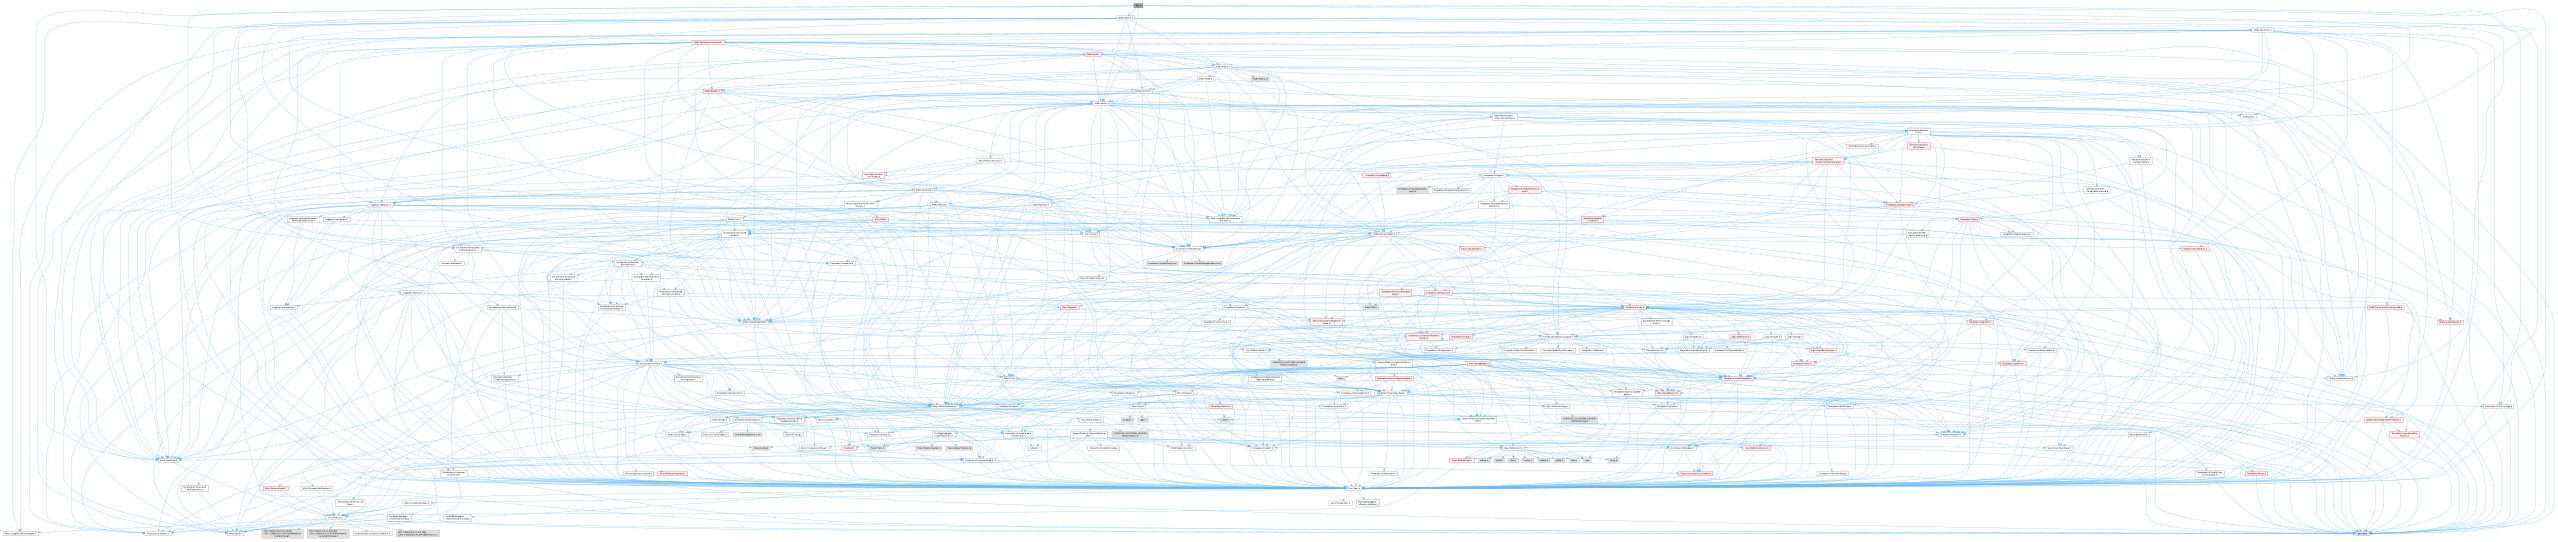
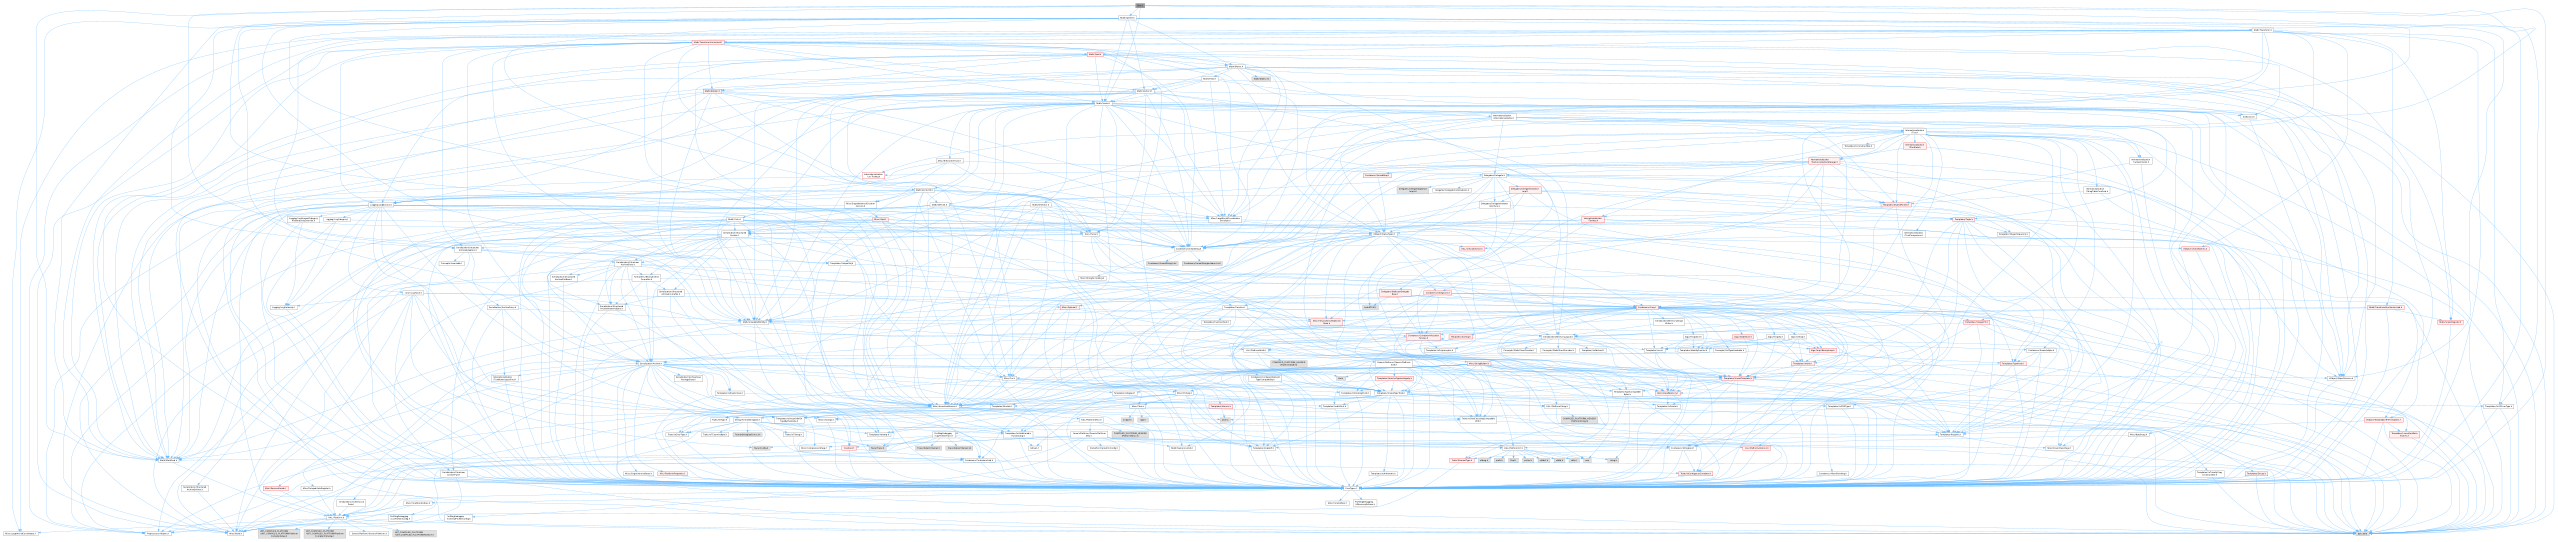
node "Logging/LogTrace.h": label "Logging/LogTrace.h" -> "Color/LogTrace.h"
